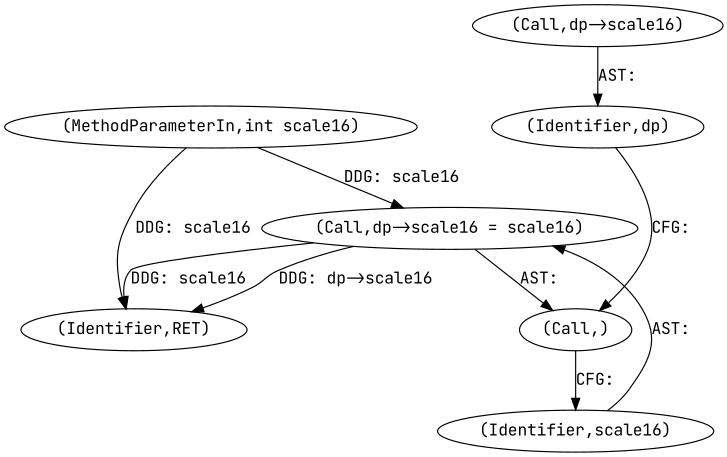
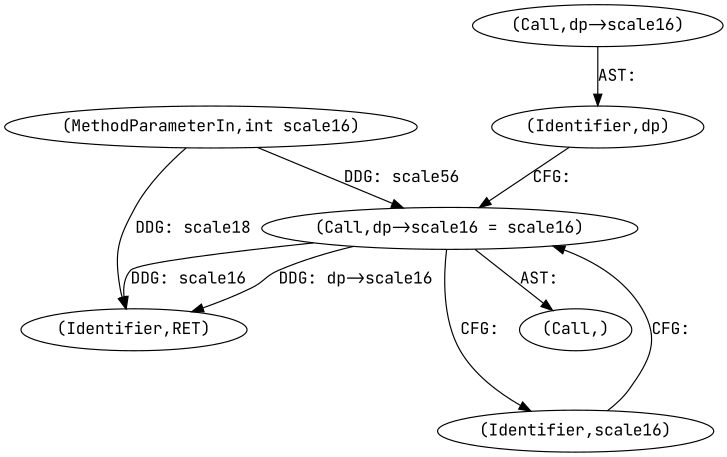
edge "(MethodParameterIn,int scale16)" -> "(Call,dp->scale16 = scale16)": label "DDG: scale16" -> "DDG: scale56"
edge "(Identifier,dp)" -> "(Call,)": now "(Identifier,dp)" -> "(Call,dp->scale16 = scale16)"
edge "(MethodParameterIn,int scale16)" -> "(Identifier,RET)": label "DDG: scale16" -> "DDG: scale18"
edge "(Identifier,scale16)" -> "(Call,dp->scale16 = scale16)": label "AST: " -> "CFG: "
edge "(Call,)" -> "(Identifier,scale16)": now "(Call,dp->scale16 = scale16)" -> "(Identifier,scale16)"
